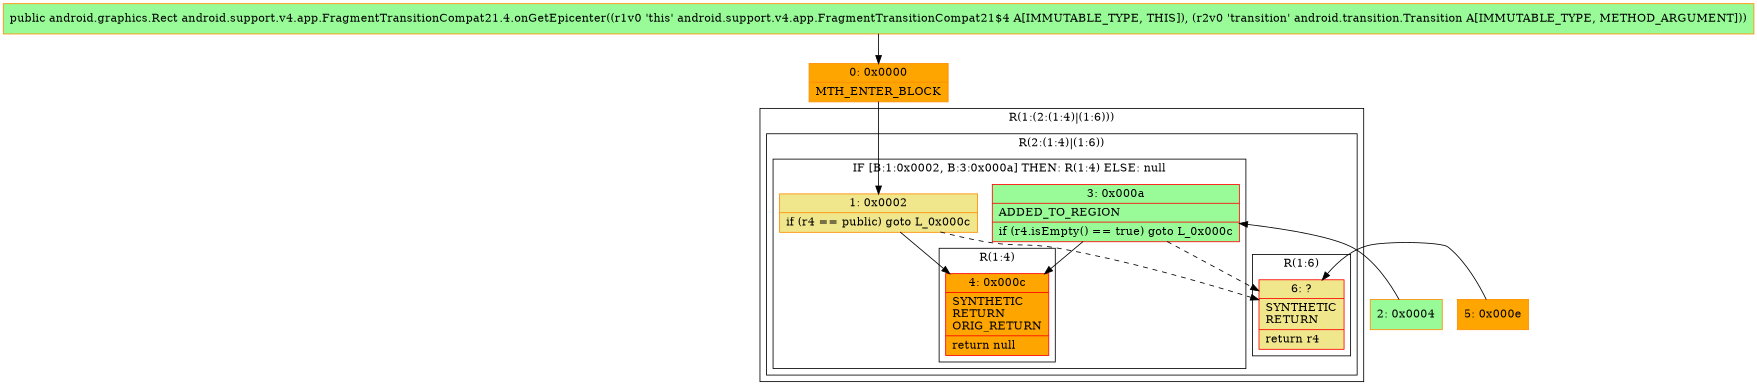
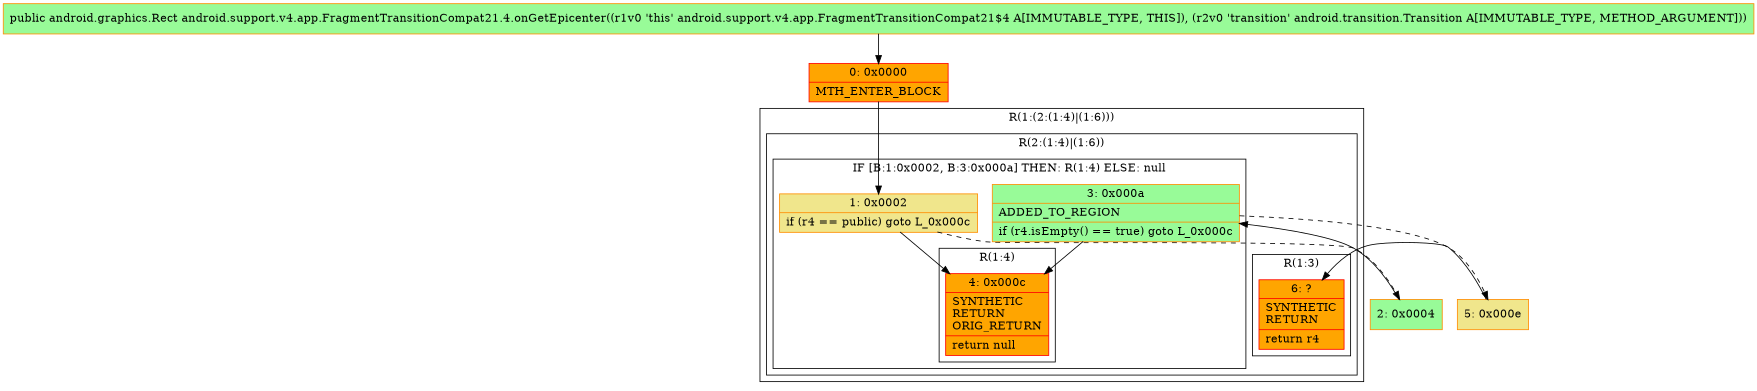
node "0: 0x0000": color darkorange -> red
node "3: 0x000a": color red -> darkorange
edge "1: 0x0002" -> "6: ?": now "1: 0x0002" -> "2: 0x0004"
edge "3: 0x000a" -> "6: ?": now "3: 0x000a" -> "5: 0x000e"
cluster "R(1:6)": label "R(1:6)" -> "R(1:3)"
node "6: ?": fillcolor khaki -> orange
node "5: 0x000e": fillcolor orange -> khaki
